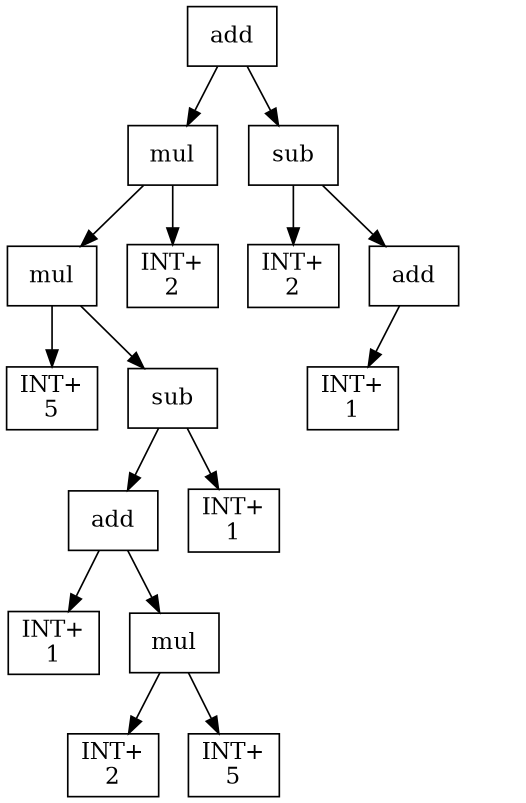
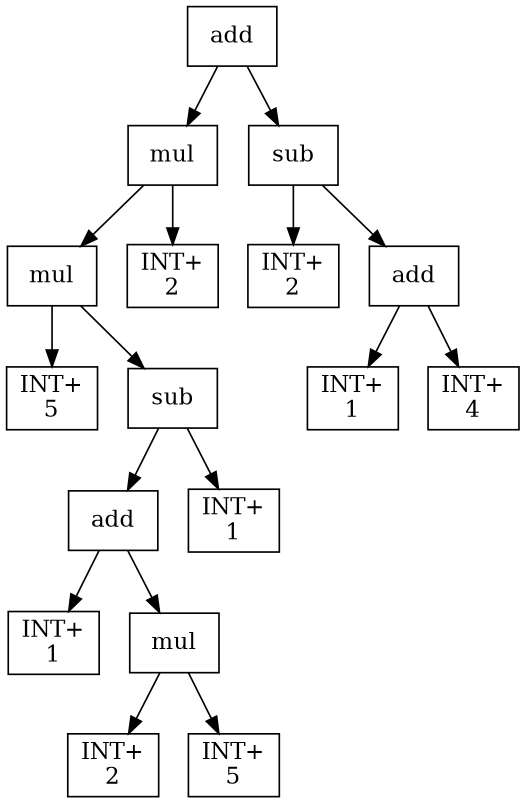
node "INT+ 4": added
